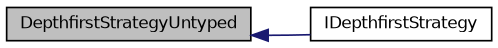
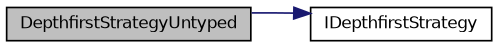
edge "IDepthfirstStrategy" -> "DepthfirstStrategyUntyped": reversed
